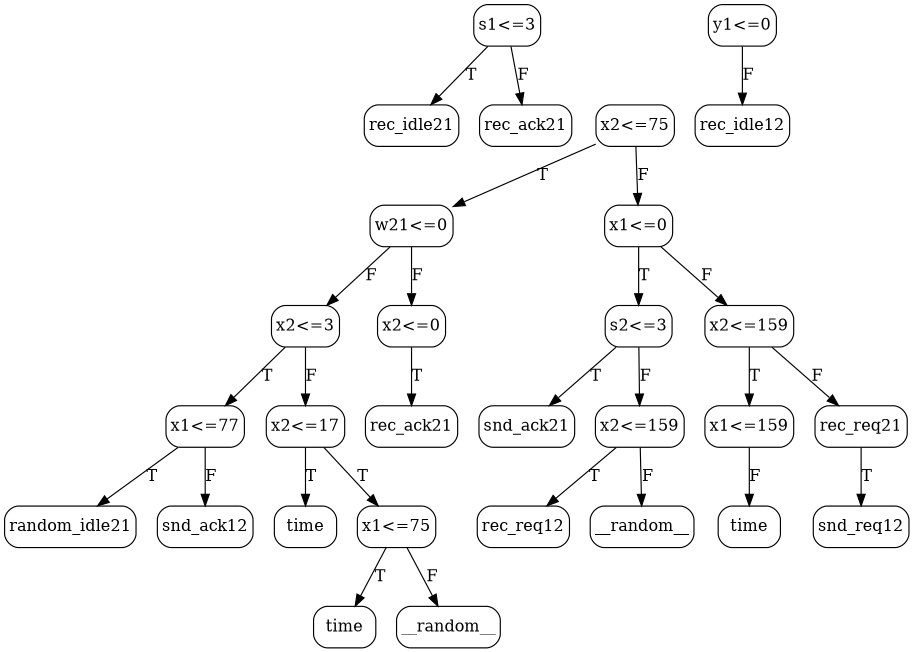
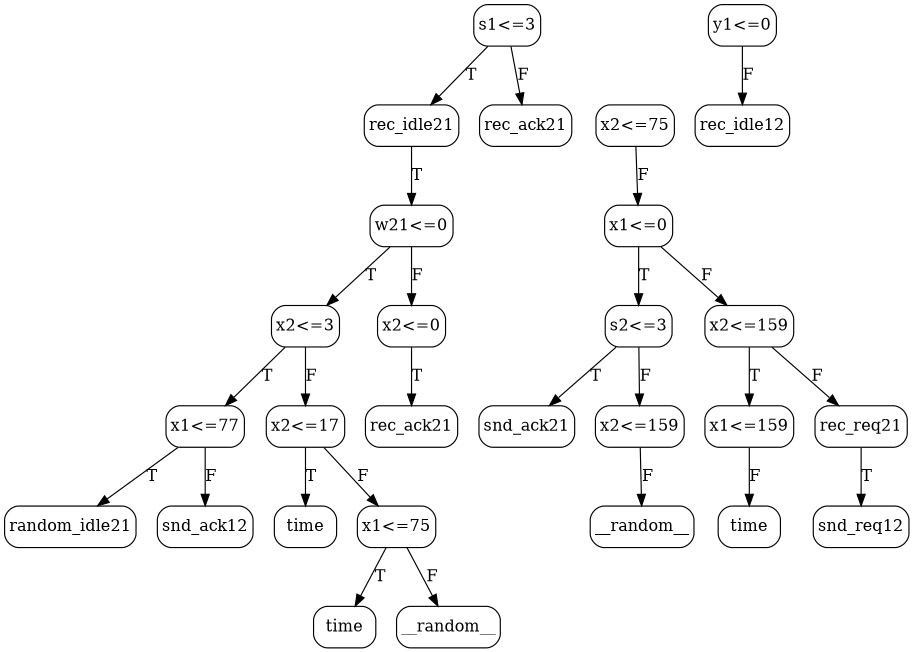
edge "x2<=75" -> "w21<=0": now "rec_idle21" -> "w21<=0"
edge "w21<=0" -> "x2<=3": label "F" -> "T"
edge "x2<=17" -> "x1<=75": label "T" -> "F"
node "rec_req12": removed
